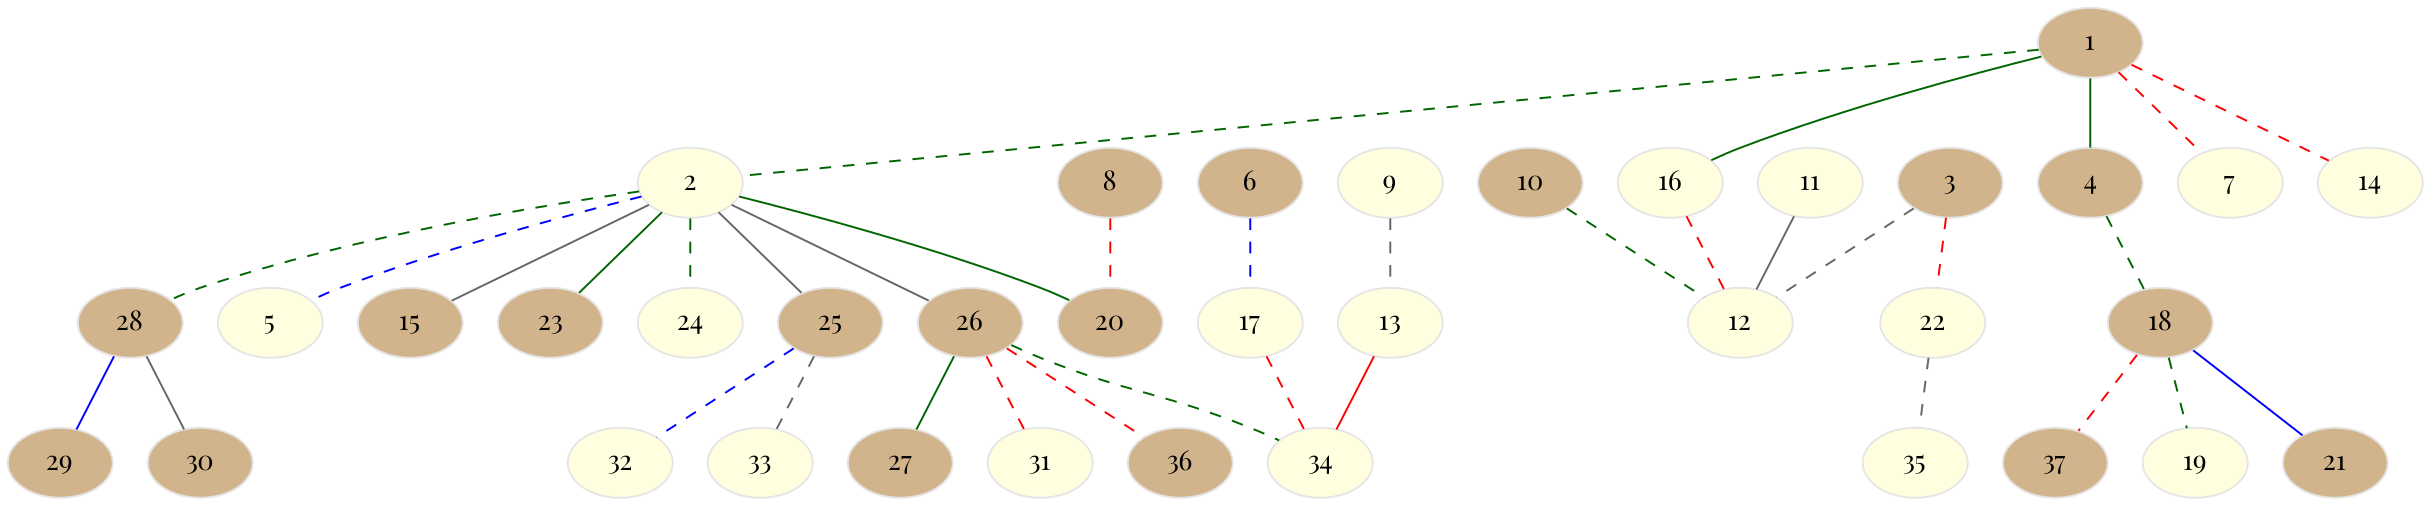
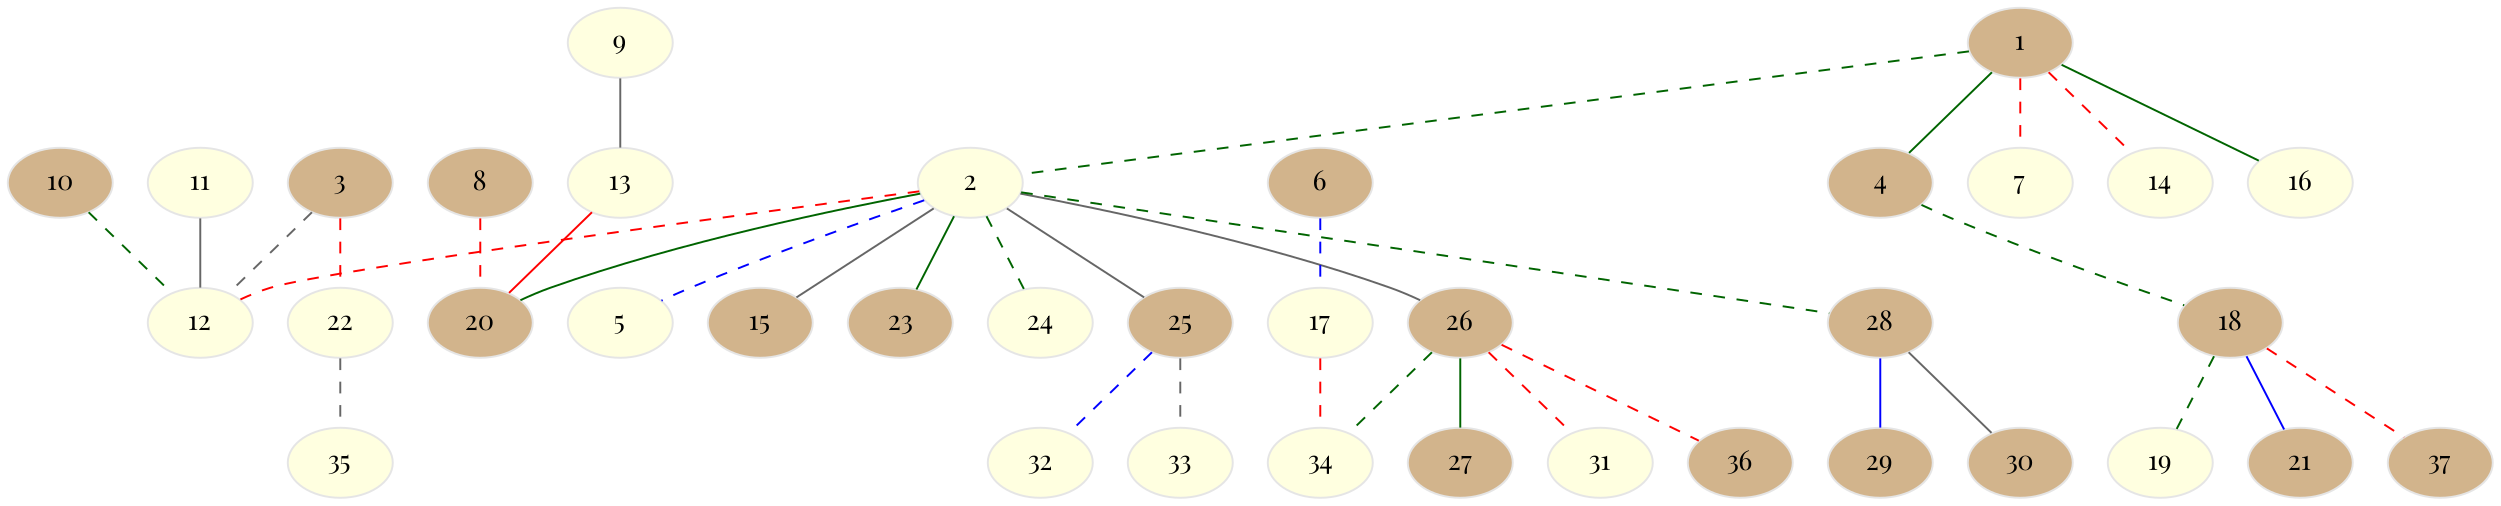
edge "9" -- "13": style dashed -> solid
edge "16" -- "12": now "2" -- "12"
edge "13" -- "34": now "13" -- "20"
